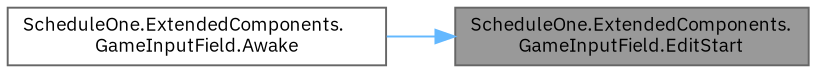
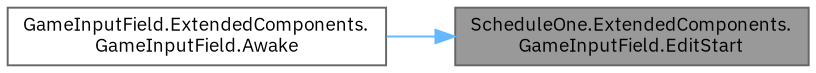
node "ScheduleOne.ExtendedComponents. GameInputField.Awake": label "ScheduleOne.ExtendedComponents. GameInputField.Awake" -> "GameInputField.ExtendedComponents. GameInputField.Awake"
